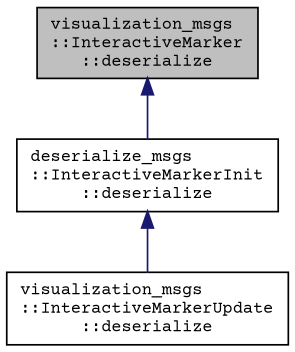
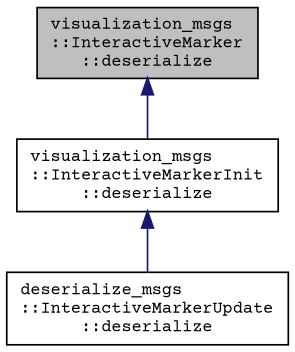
node "deserialize_msgs ::InteractiveMarkerInit ::deserialize": label "deserialize_msgs ::InteractiveMarkerInit ::deserialize" -> "visualization_msgs ::InteractiveMarkerInit ::deserialize"
node "visualization_msgs ::InteractiveMarkerUpdate ::deserialize": label "visualization_msgs ::InteractiveMarkerUpdate ::deserialize" -> "deserialize_msgs ::InteractiveMarkerUpdate ::deserialize"
